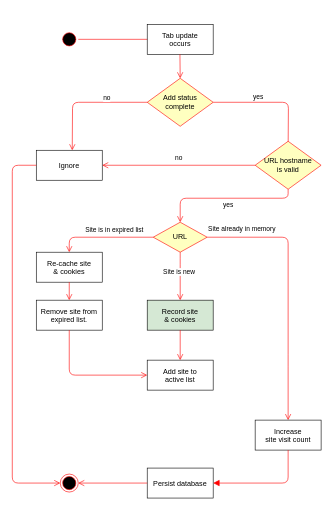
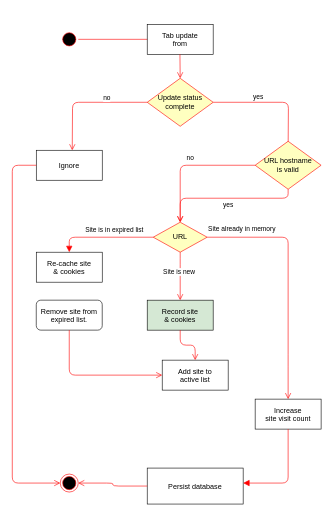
node "Tab update occurs": label "Tab update occurs" -> "Tab update from"
node "Add status complete": label "Add status complete" -> "Update status complete"
edge "URL hostname is valid" -> "Ignore": now "URL hostname is valid" -> "URL"
edge "URL" -> "Re-cache site & cookies": arrowhead open -> block
edge "Re-cache site & cookies" -> "Remove site from expired list.": removed
node "Remove site from expired list.": shape rectangle -> rounded rectangle
node "Add site to active list": moved (180, 375) -> (195, 375)
node "Increase site visit count": moved (288, 435) -> (288, 414)
node "Persist database": size 66x30 -> 96x36
